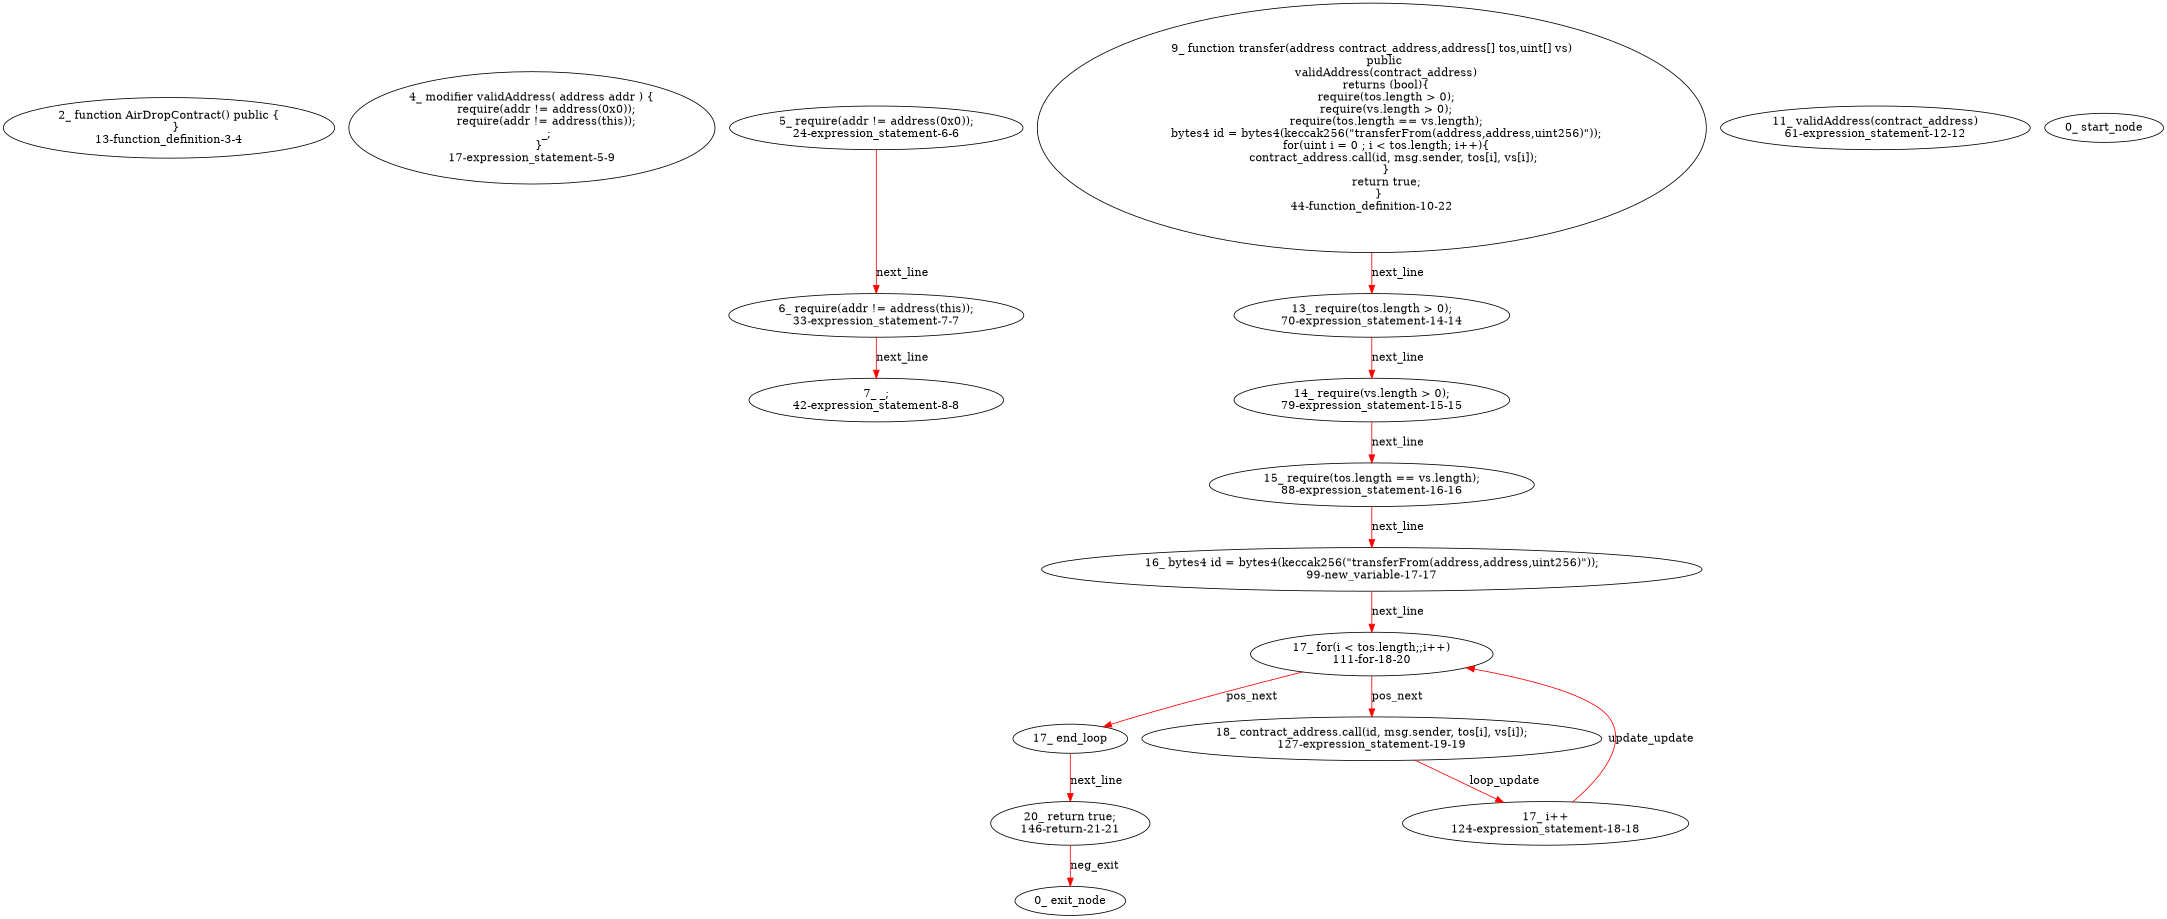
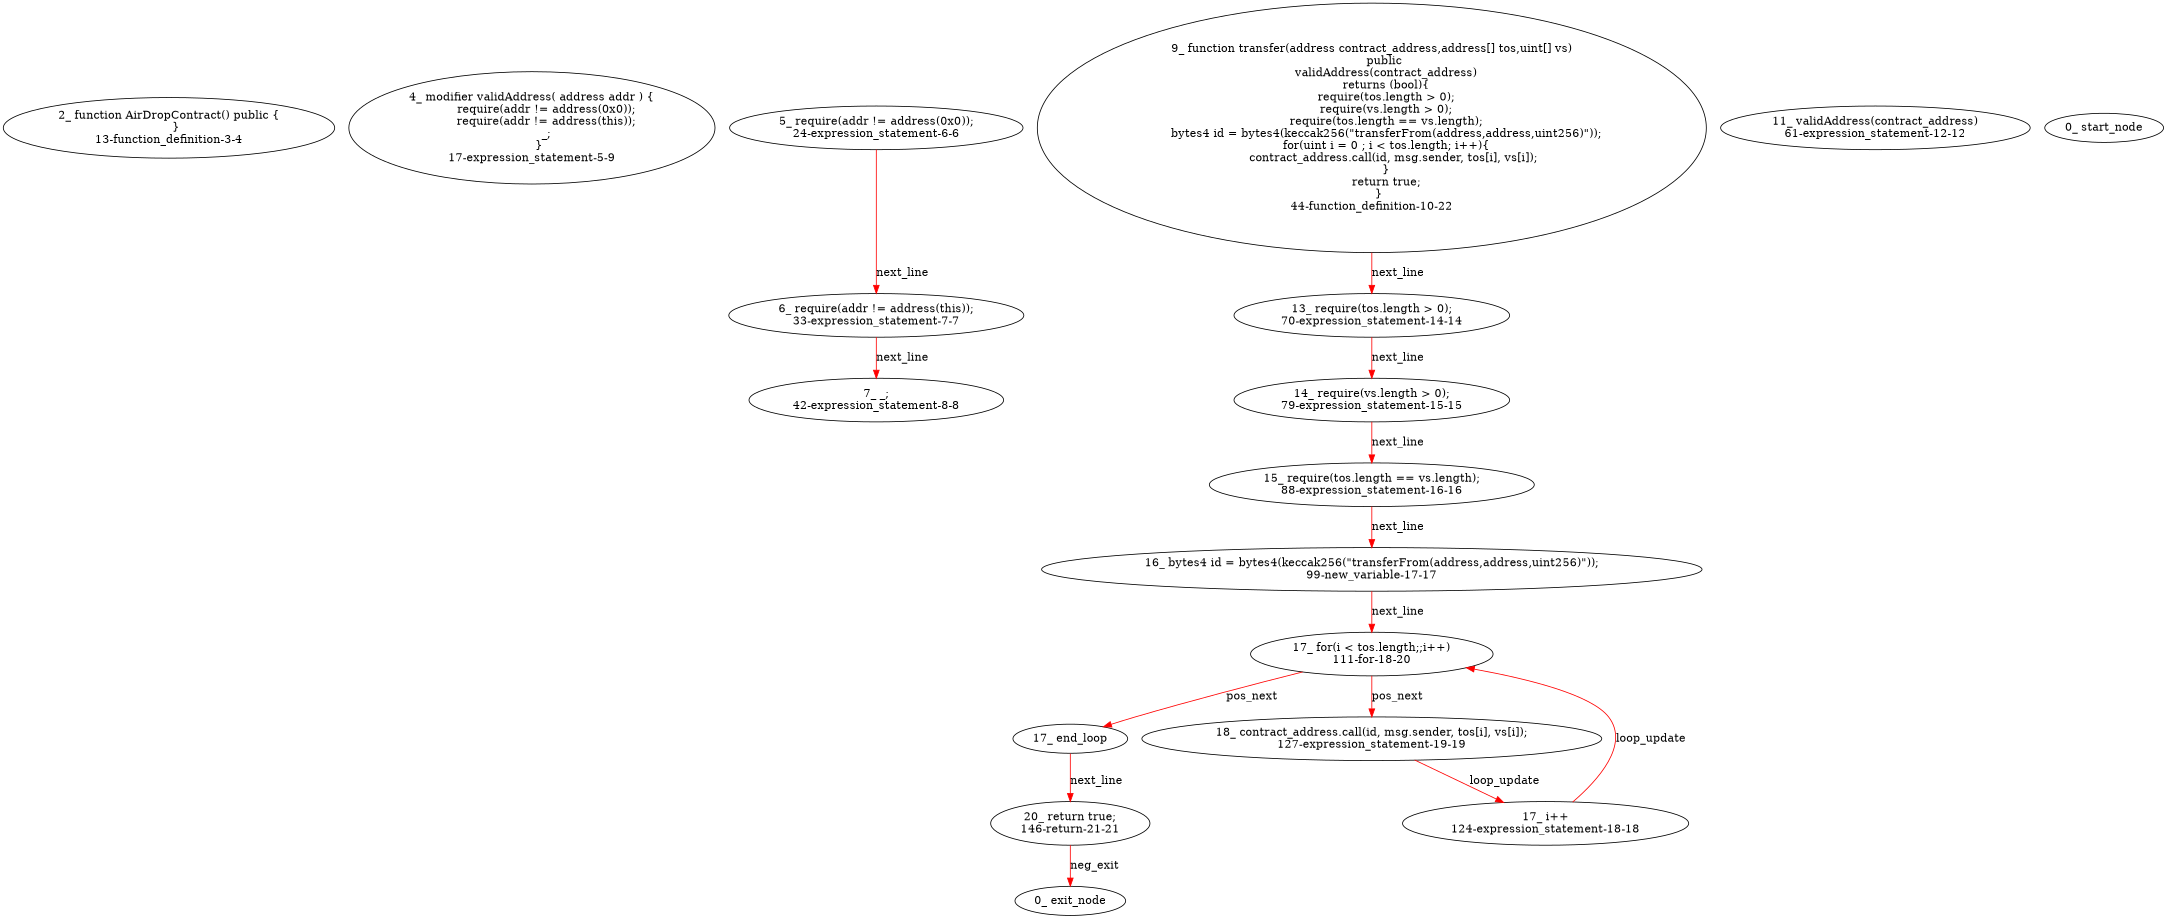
edge "17_ i++ 124-expression_statement-18-18" -> "17_ for(i < tos.length;;i++) 111-for-18-20": label "update_update" -> "loop_update"
